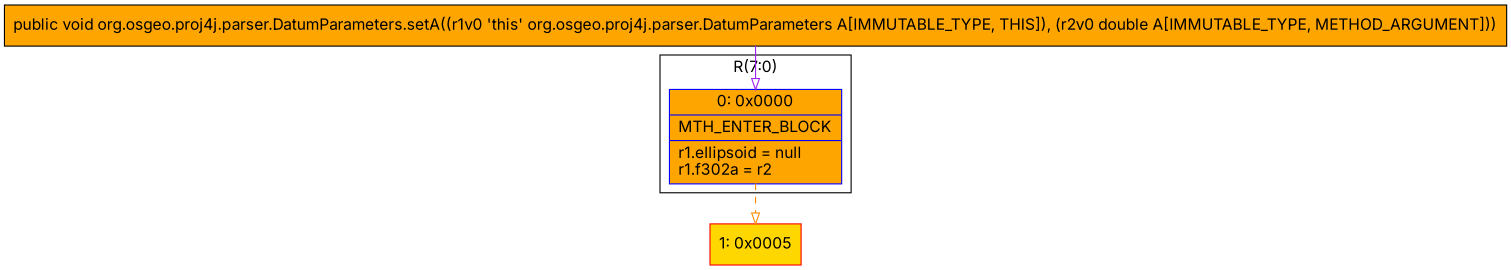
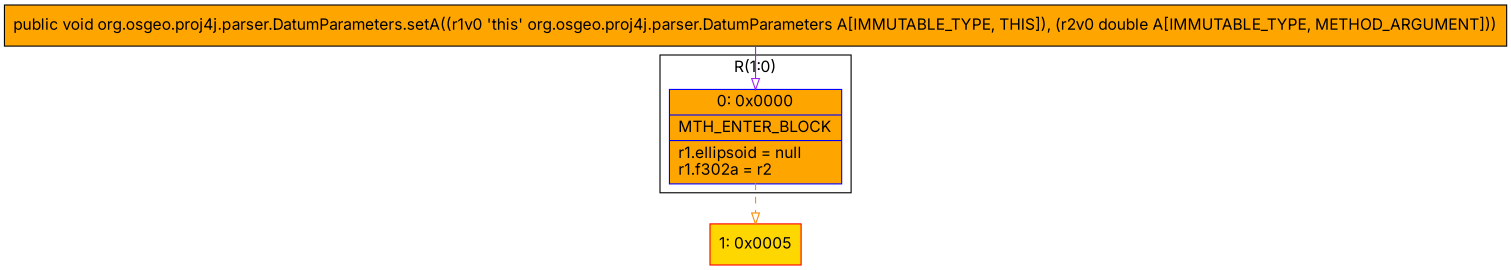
cluster "R(7:0)": label "R(7:0)" -> "R(1:0)"
